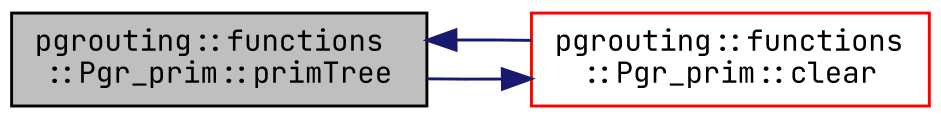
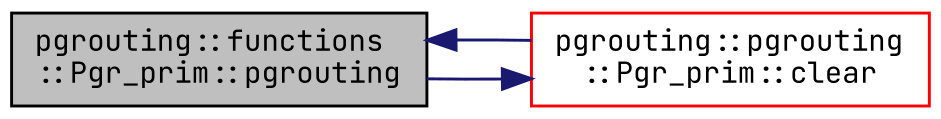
node "pgrouting::functions ::Pgr_prim::primTree": label "pgrouting::functions ::Pgr_prim::primTree" -> "pgrouting::functions ::Pgr_prim::pgrouting"
node "pgrouting::functions ::Pgr_prim::clear": label "pgrouting::functions ::Pgr_prim::clear" -> "pgrouting::pgrouting ::Pgr_prim::clear"
